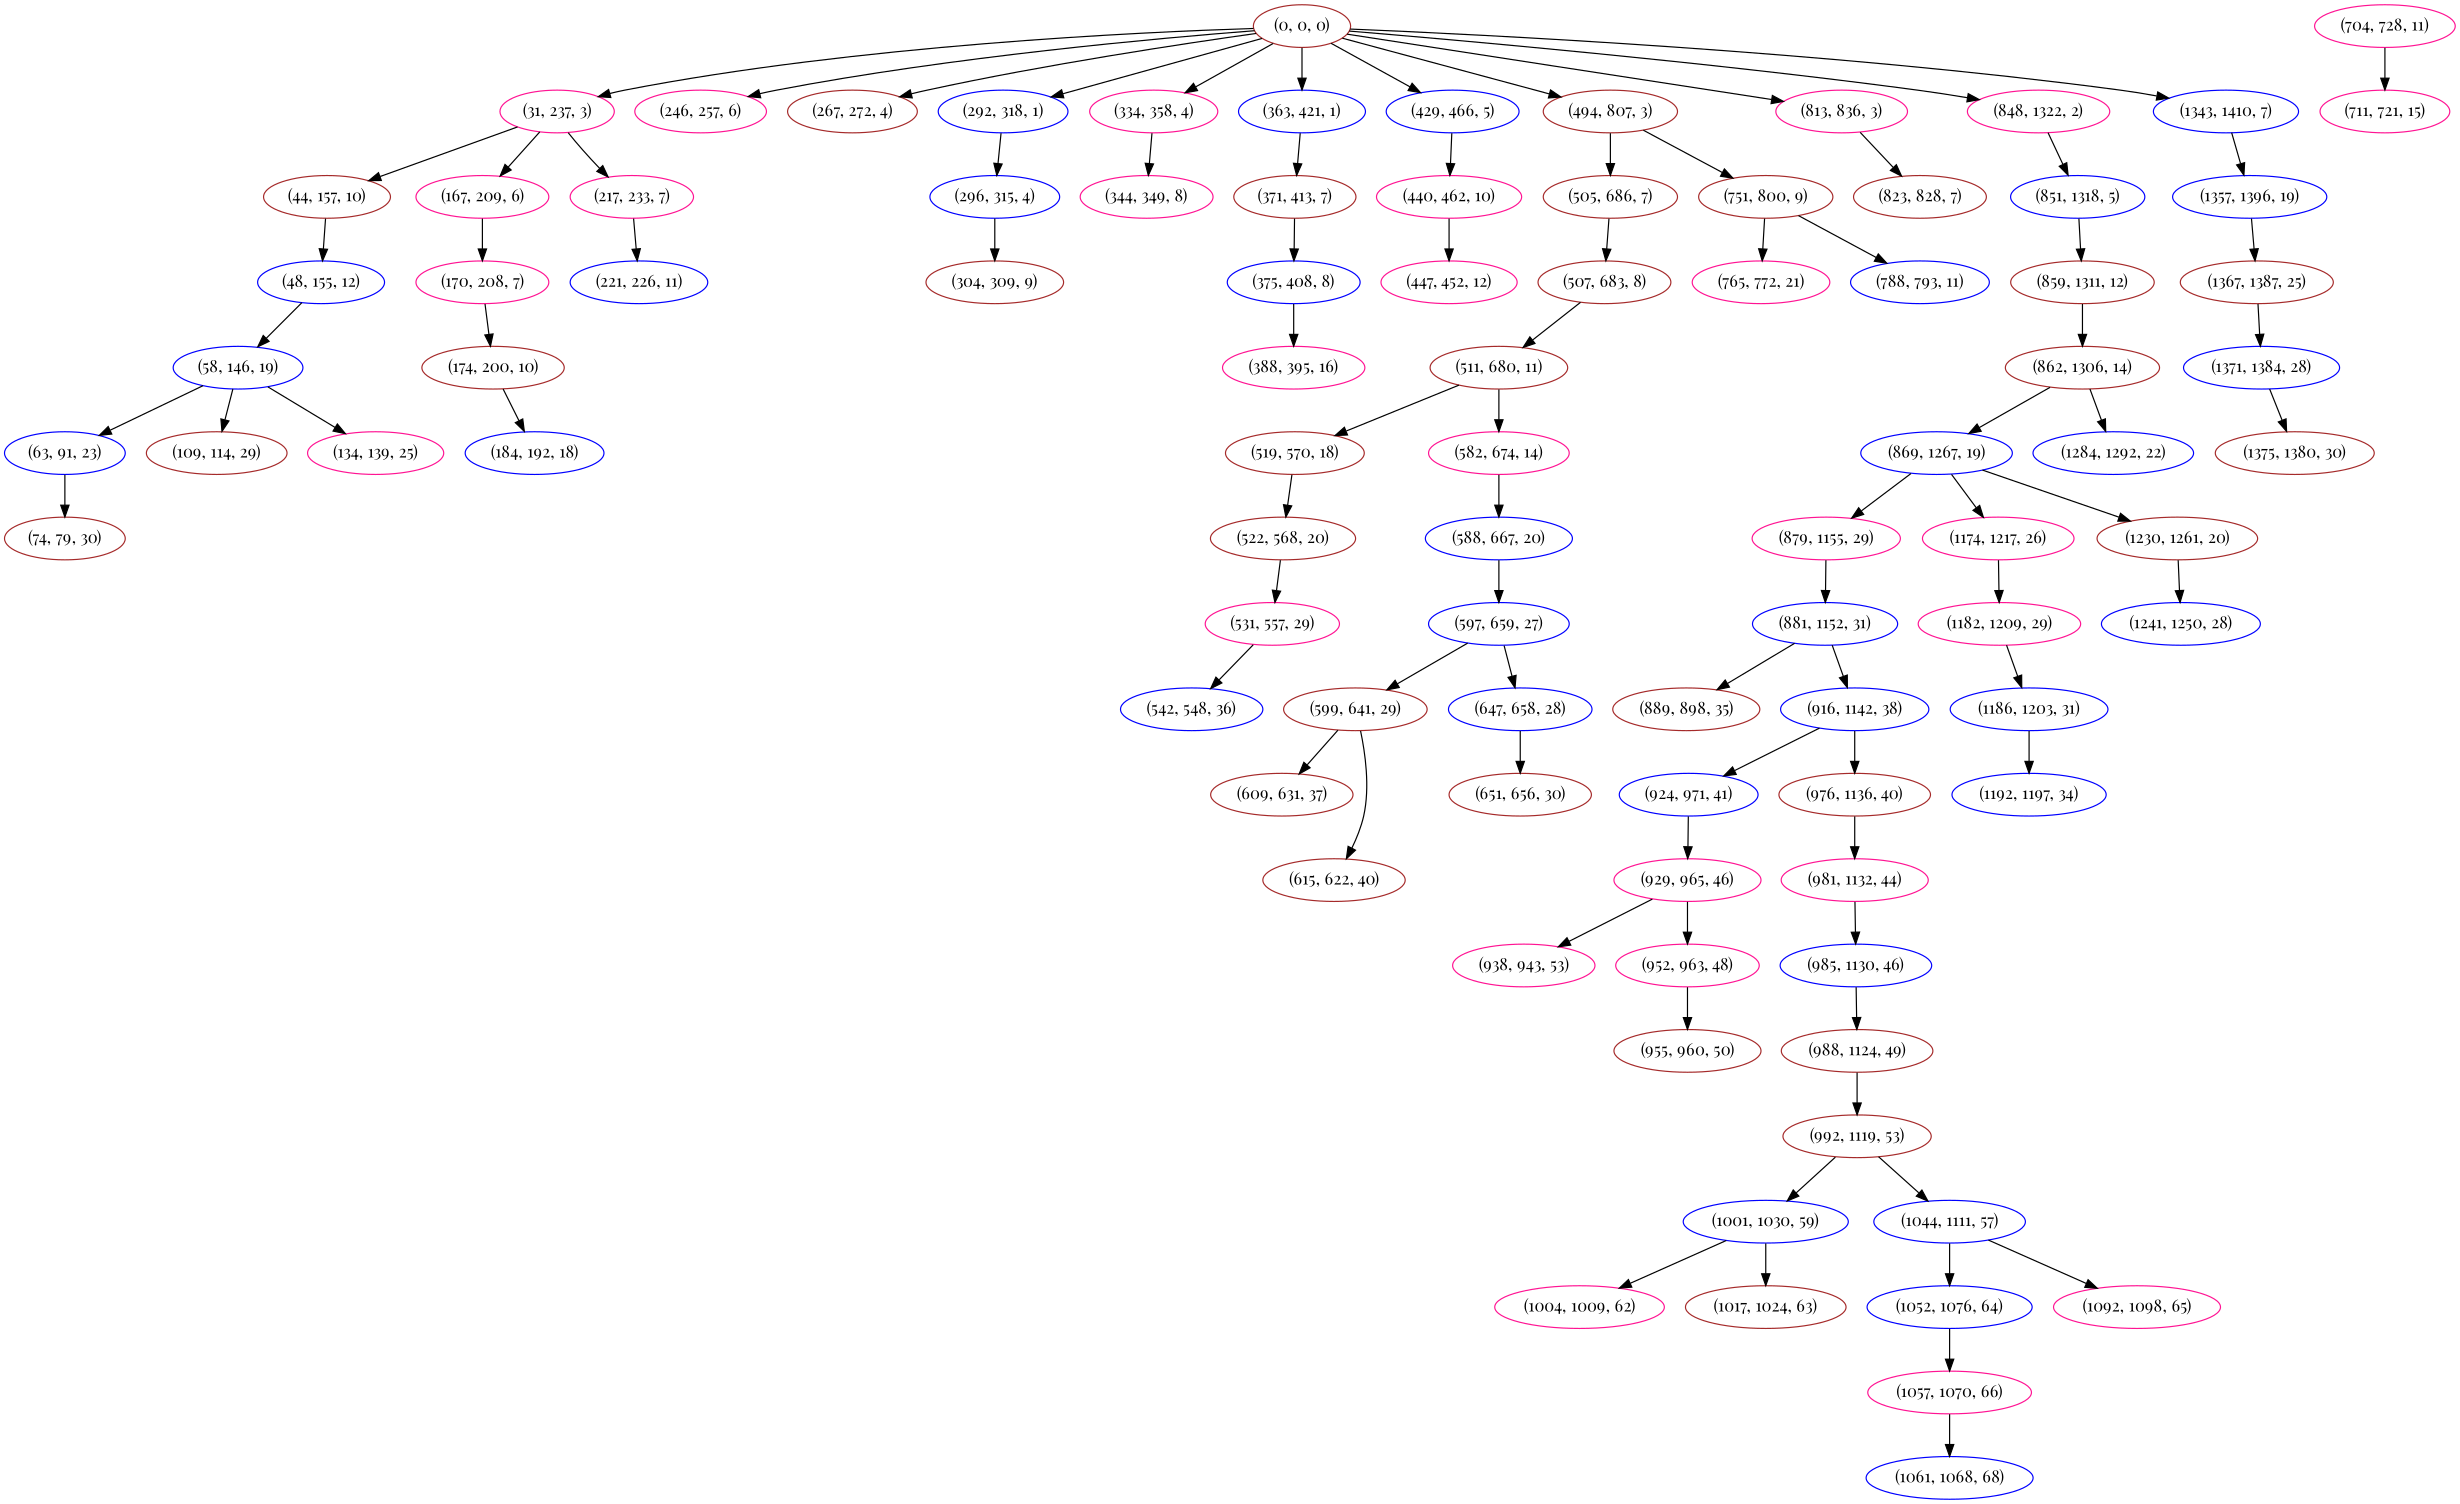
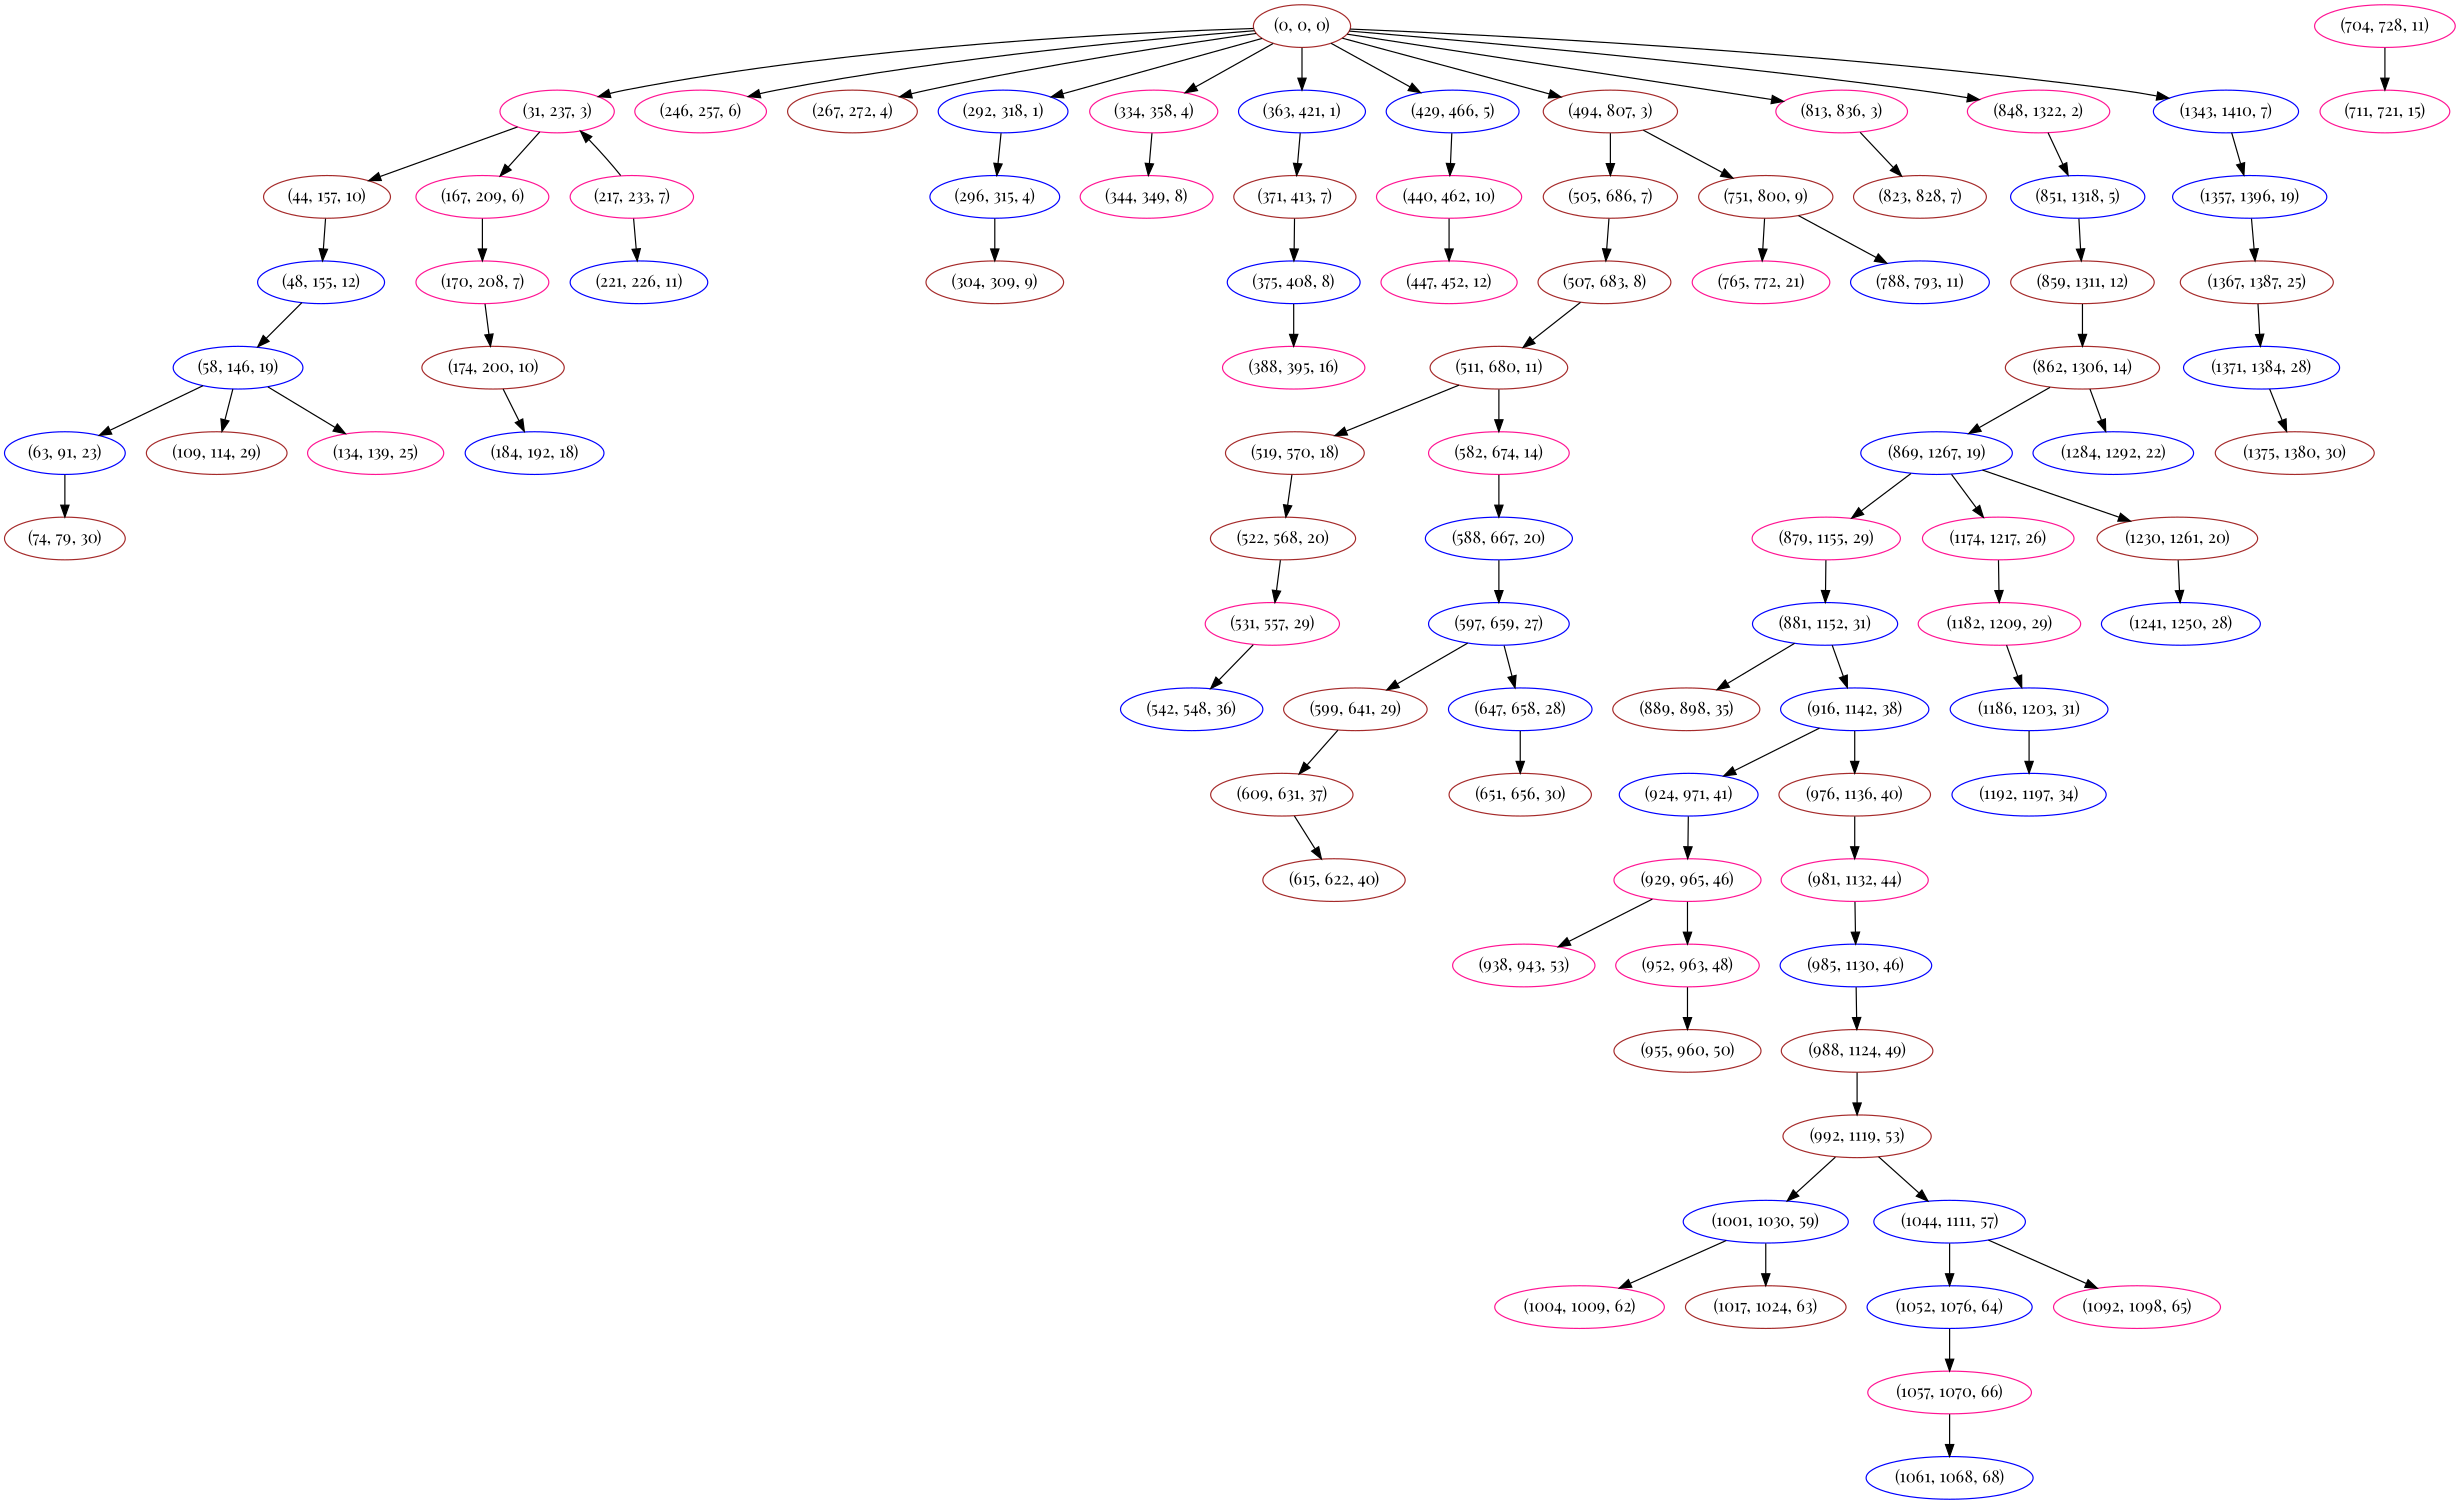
edge "(31, 237, 3)" -> "(217, 233, 7)": reversed
edge "(599, 641, 29)" -> "(615, 622, 40)": now "(609, 631, 37)" -> "(615, 622, 40)"
